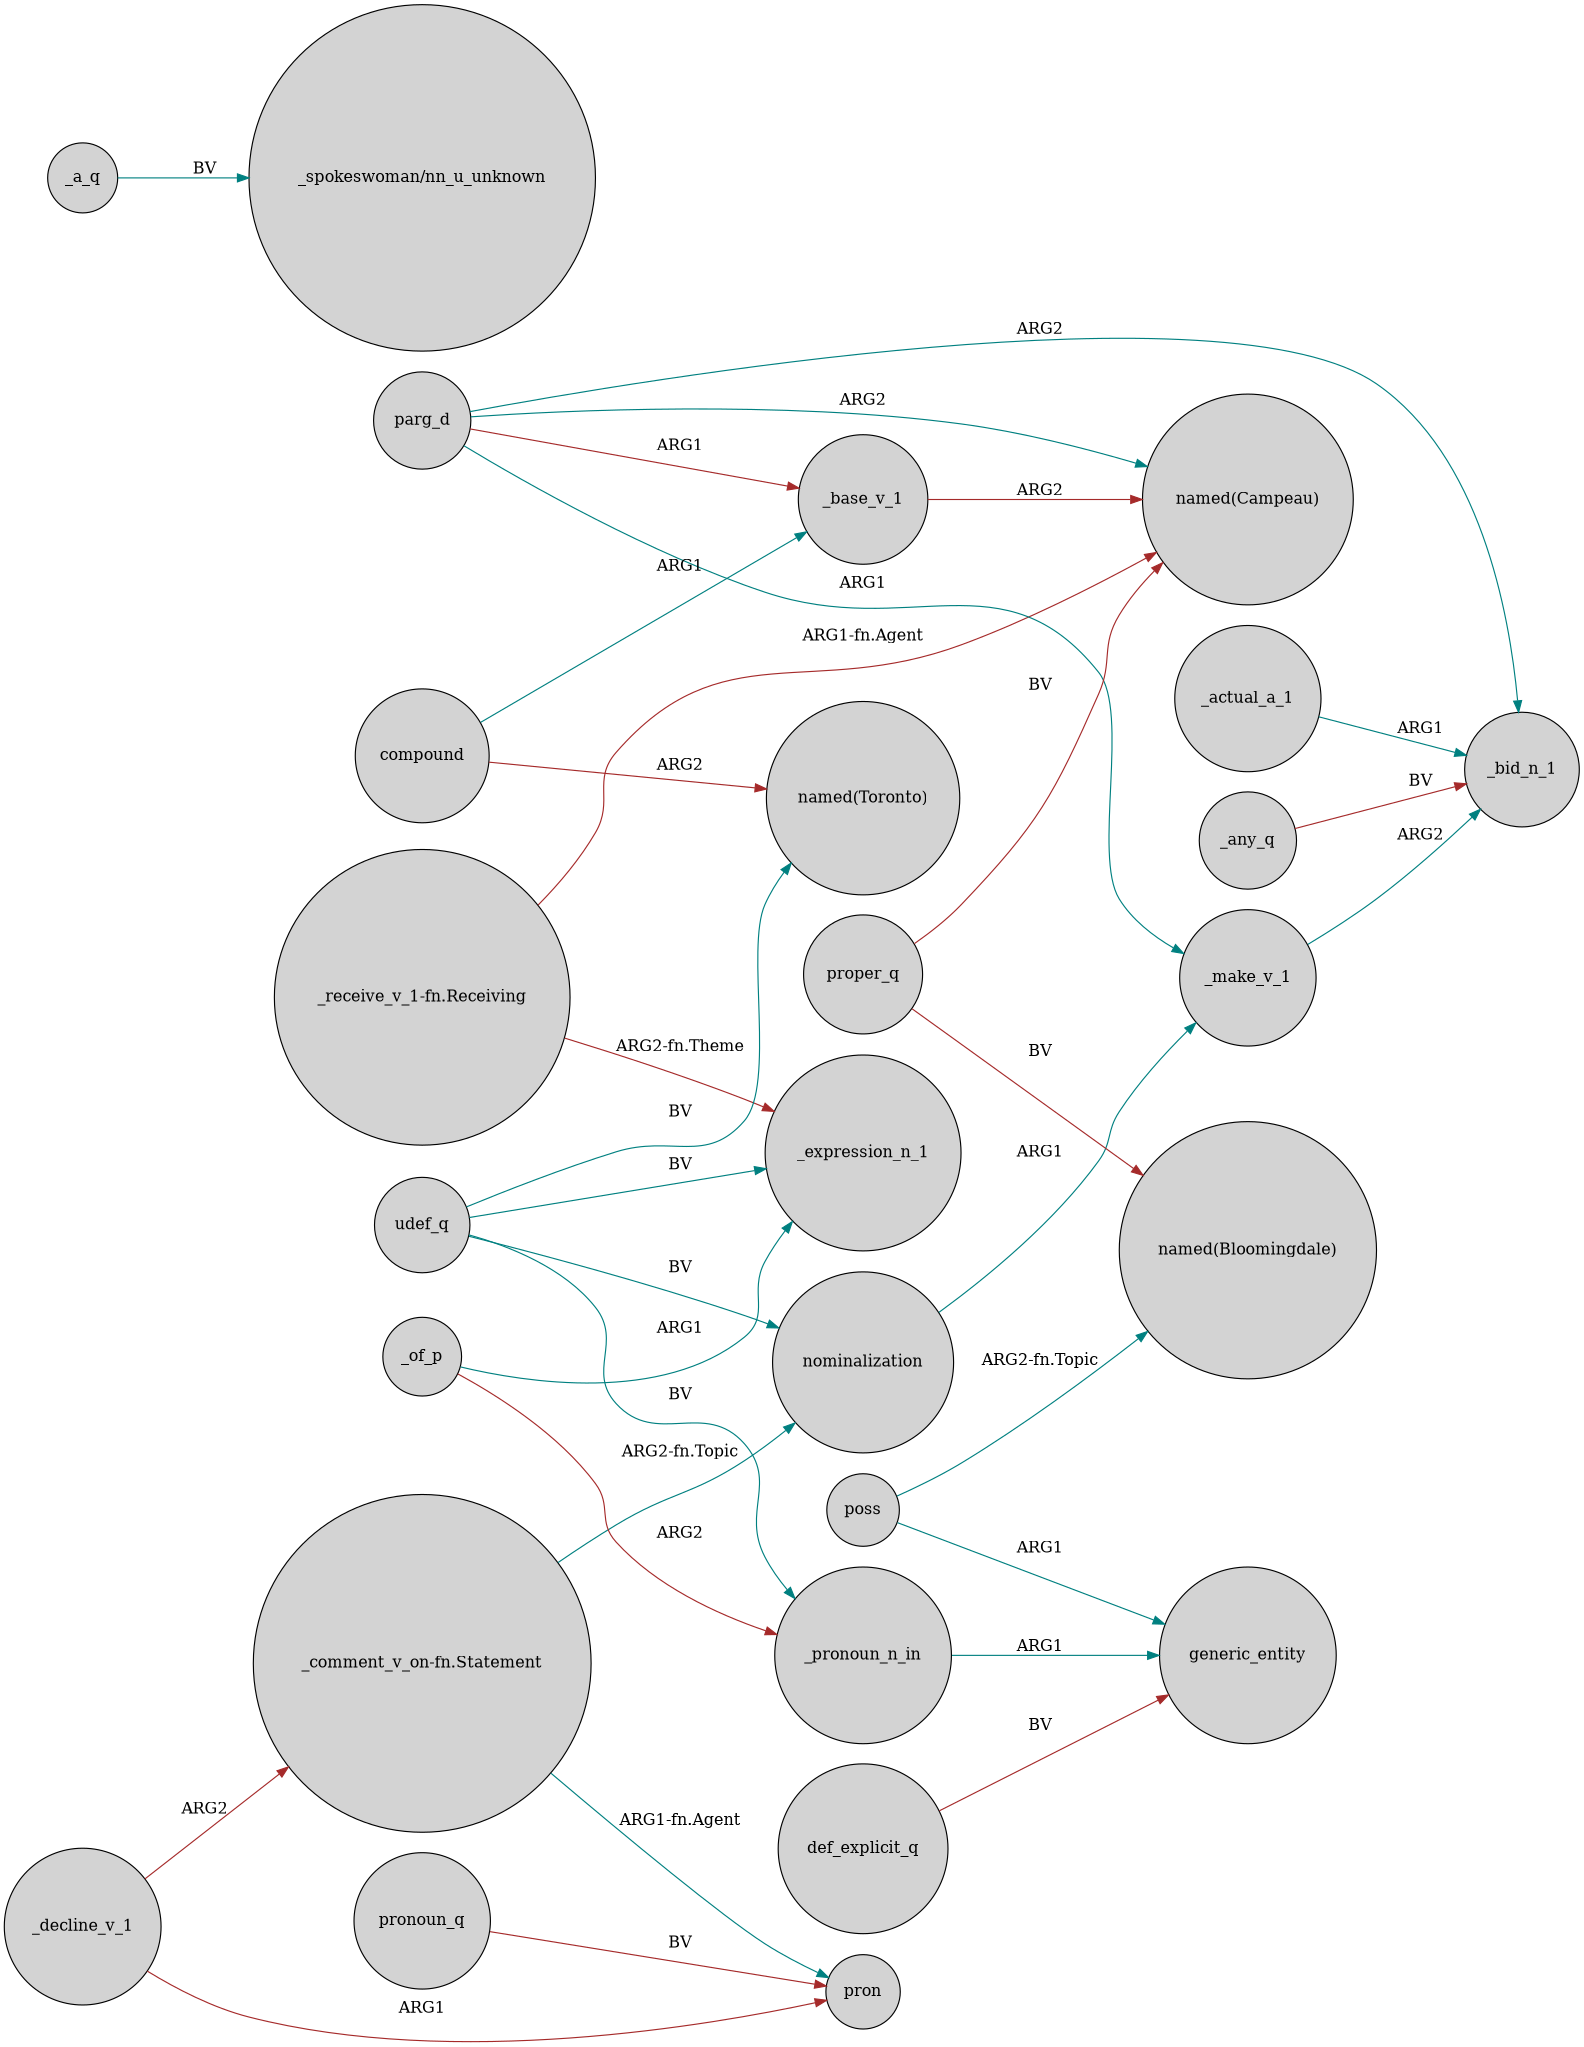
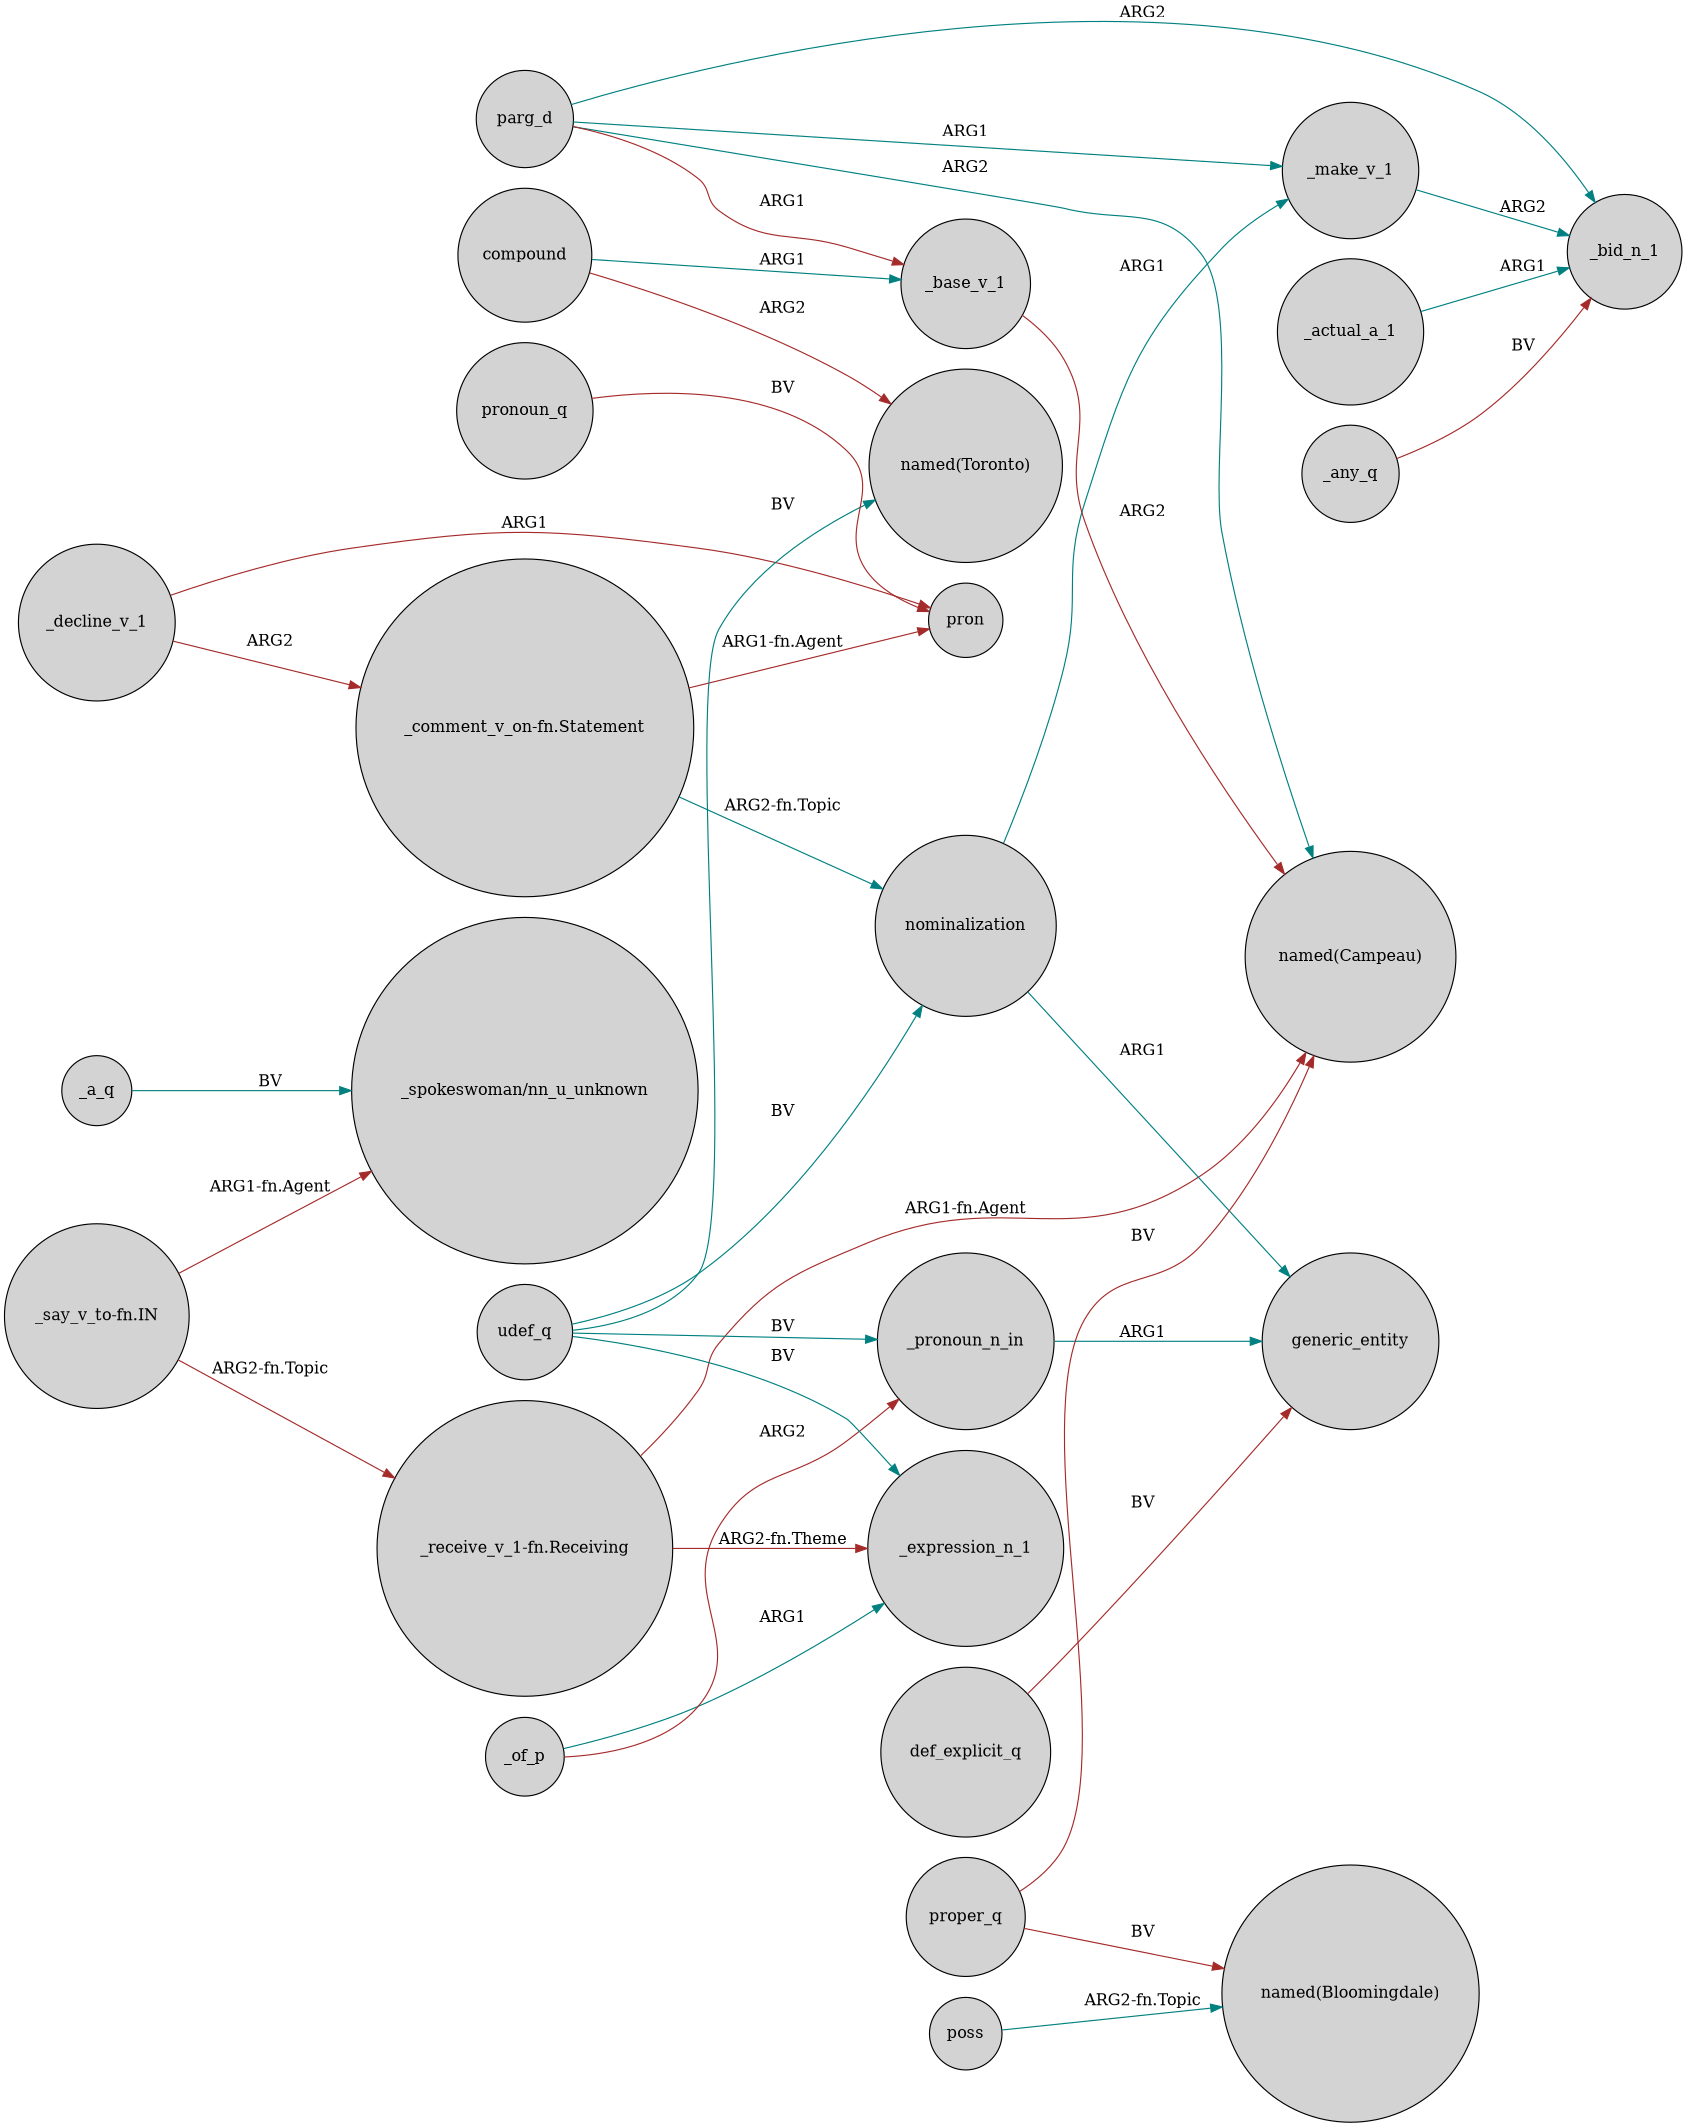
node "_say_v_to-fn.IN": added
edge "poss" -> "generic_entity": now "nominalization" -> "generic_entity"
edge "_comment_v_on-fn.Statement" -> "pron": color teal -> brown
